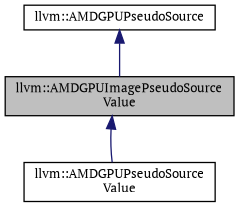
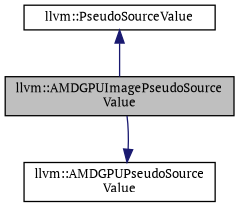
node "llvm::AMDGPUPseudoSource": label "llvm::AMDGPUPseudoSource" -> "llvm::PseudoSourceValue"
edge "llvm::AMDGPUPseudoSource Value" -> "llvm::AMDGPUImagePseudoSource Value": reversed
